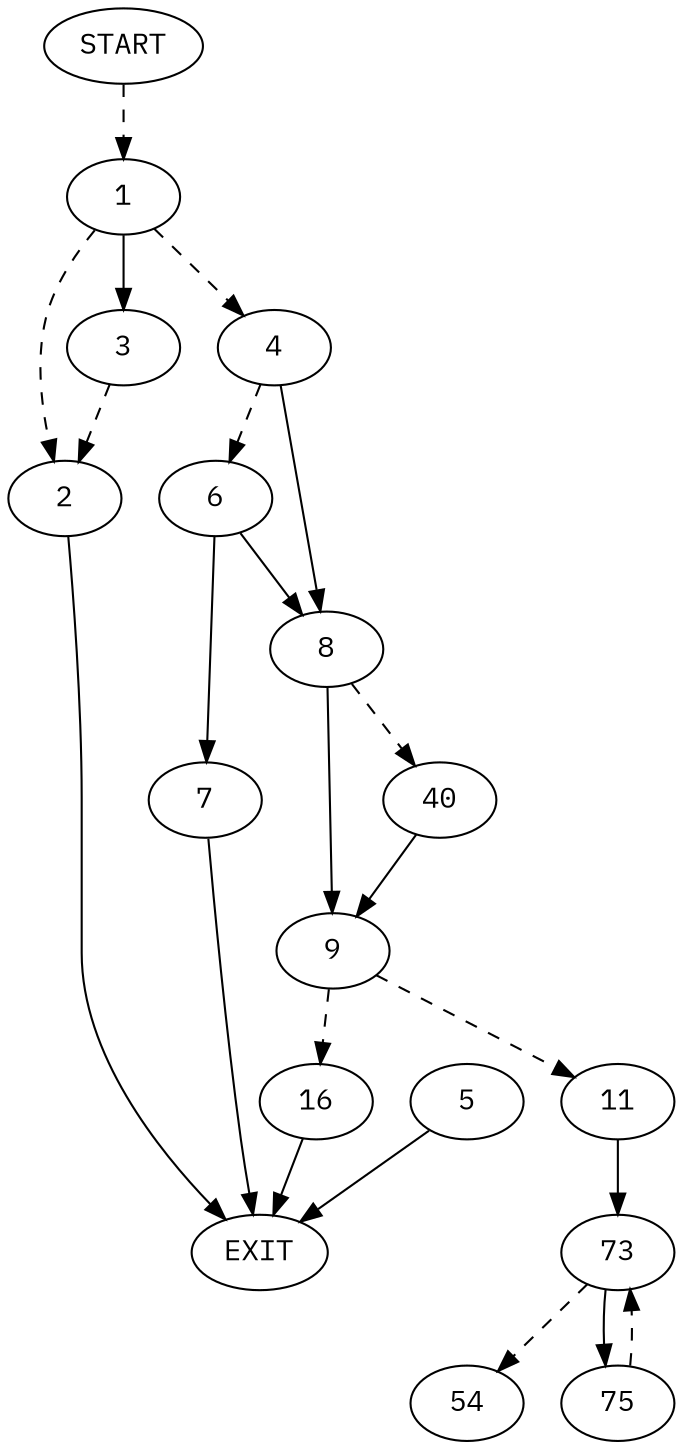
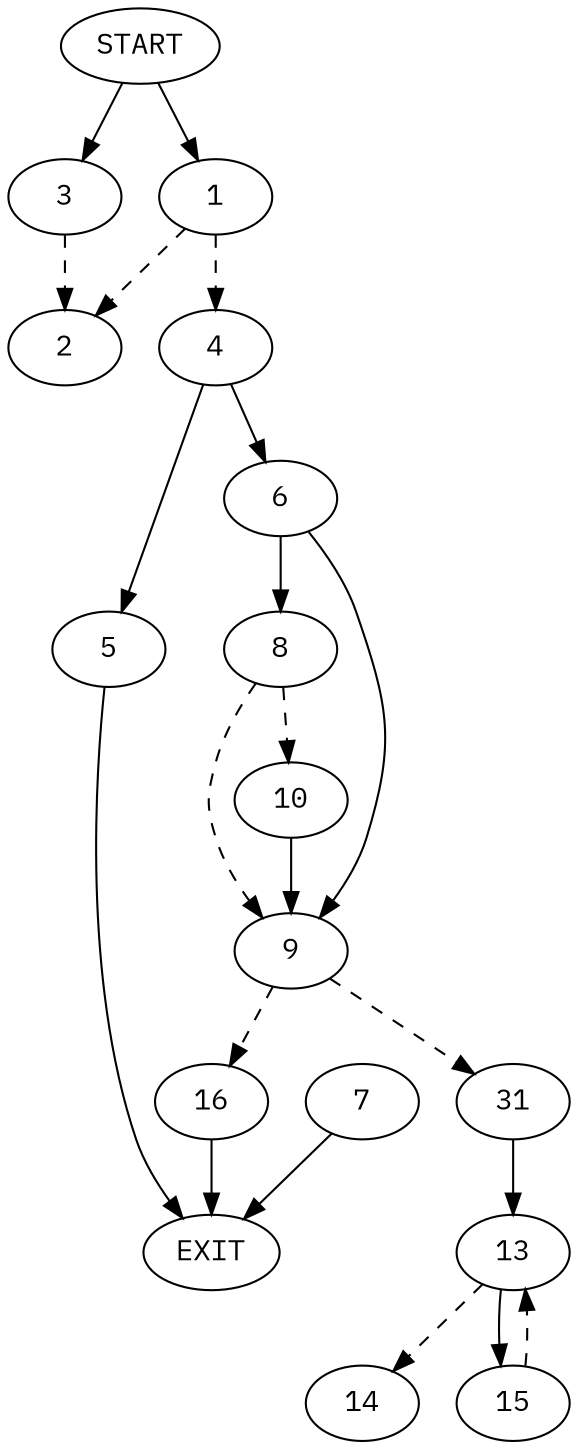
edge "START" -> "1": style dashed -> solid
edge "1" -> "3": now "START" -> "3"
edge "4" -> "6": style dashed -> solid
edge "4" -> "8": now "4" -> "5"
edge "6" -> "7": now "6" -> "9"
edge "8" -> "9": style solid -> dashed
node "40": label "40" -> "10"
edge "2" -> "EXIT": removed
node "11": label "11" -> "31"
node "73": label "73" -> "13"
node "54": label "54" -> "14"
node "75": label "75" -> "15"
